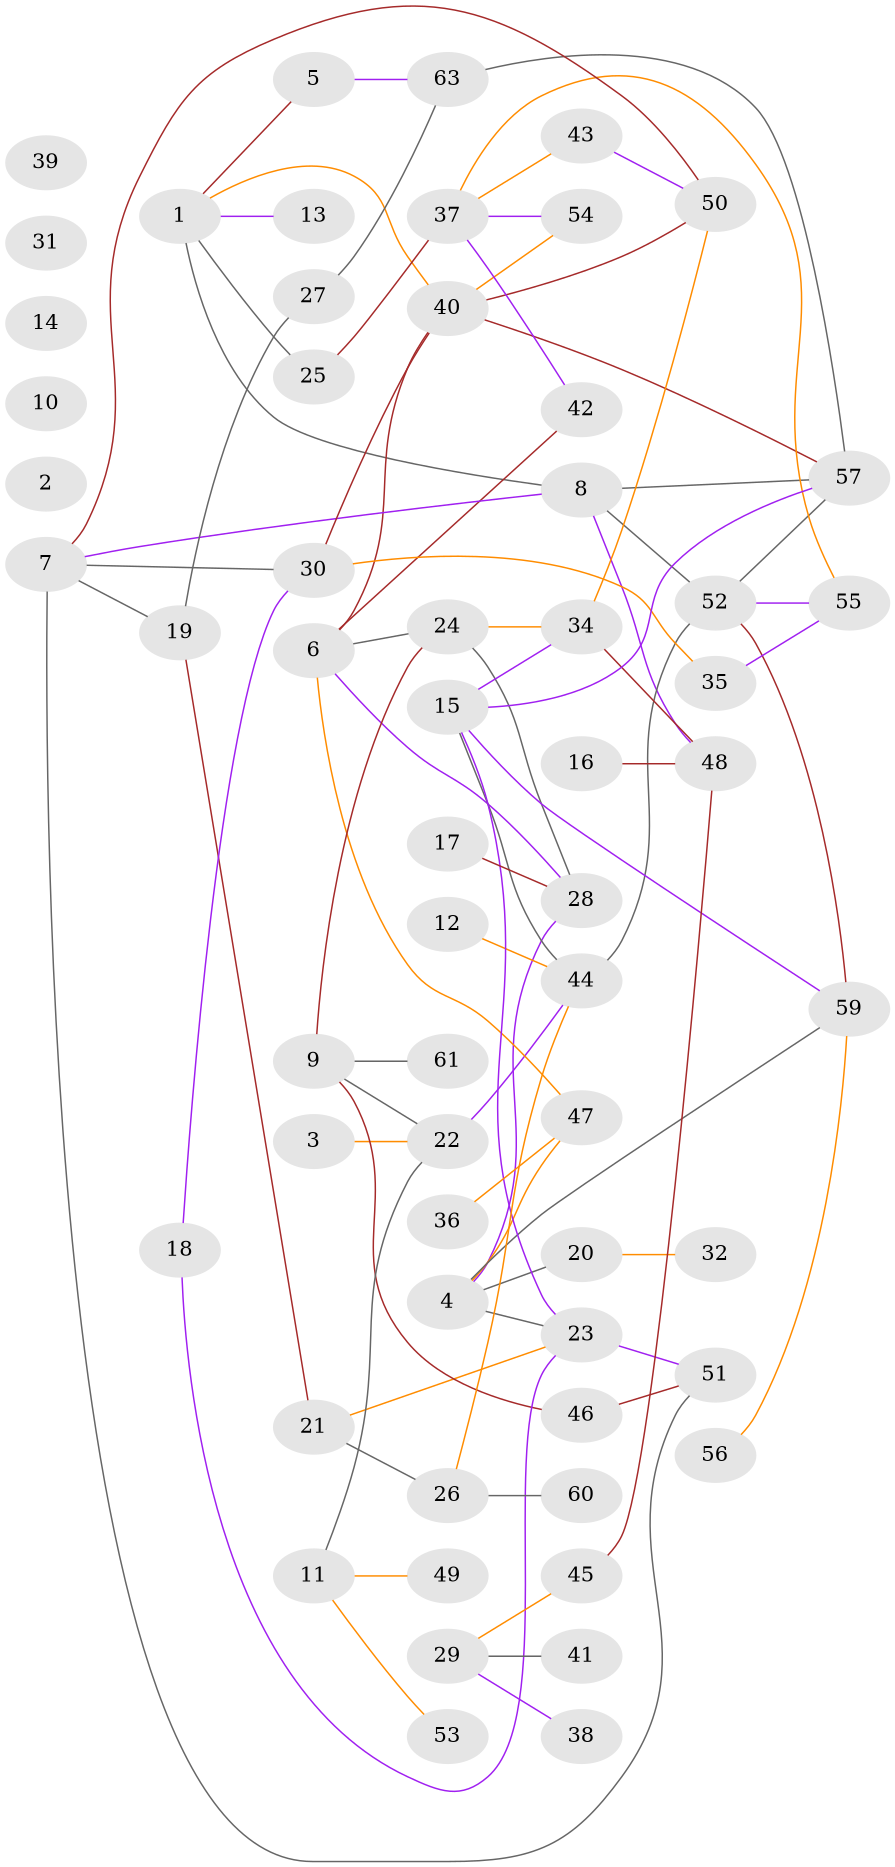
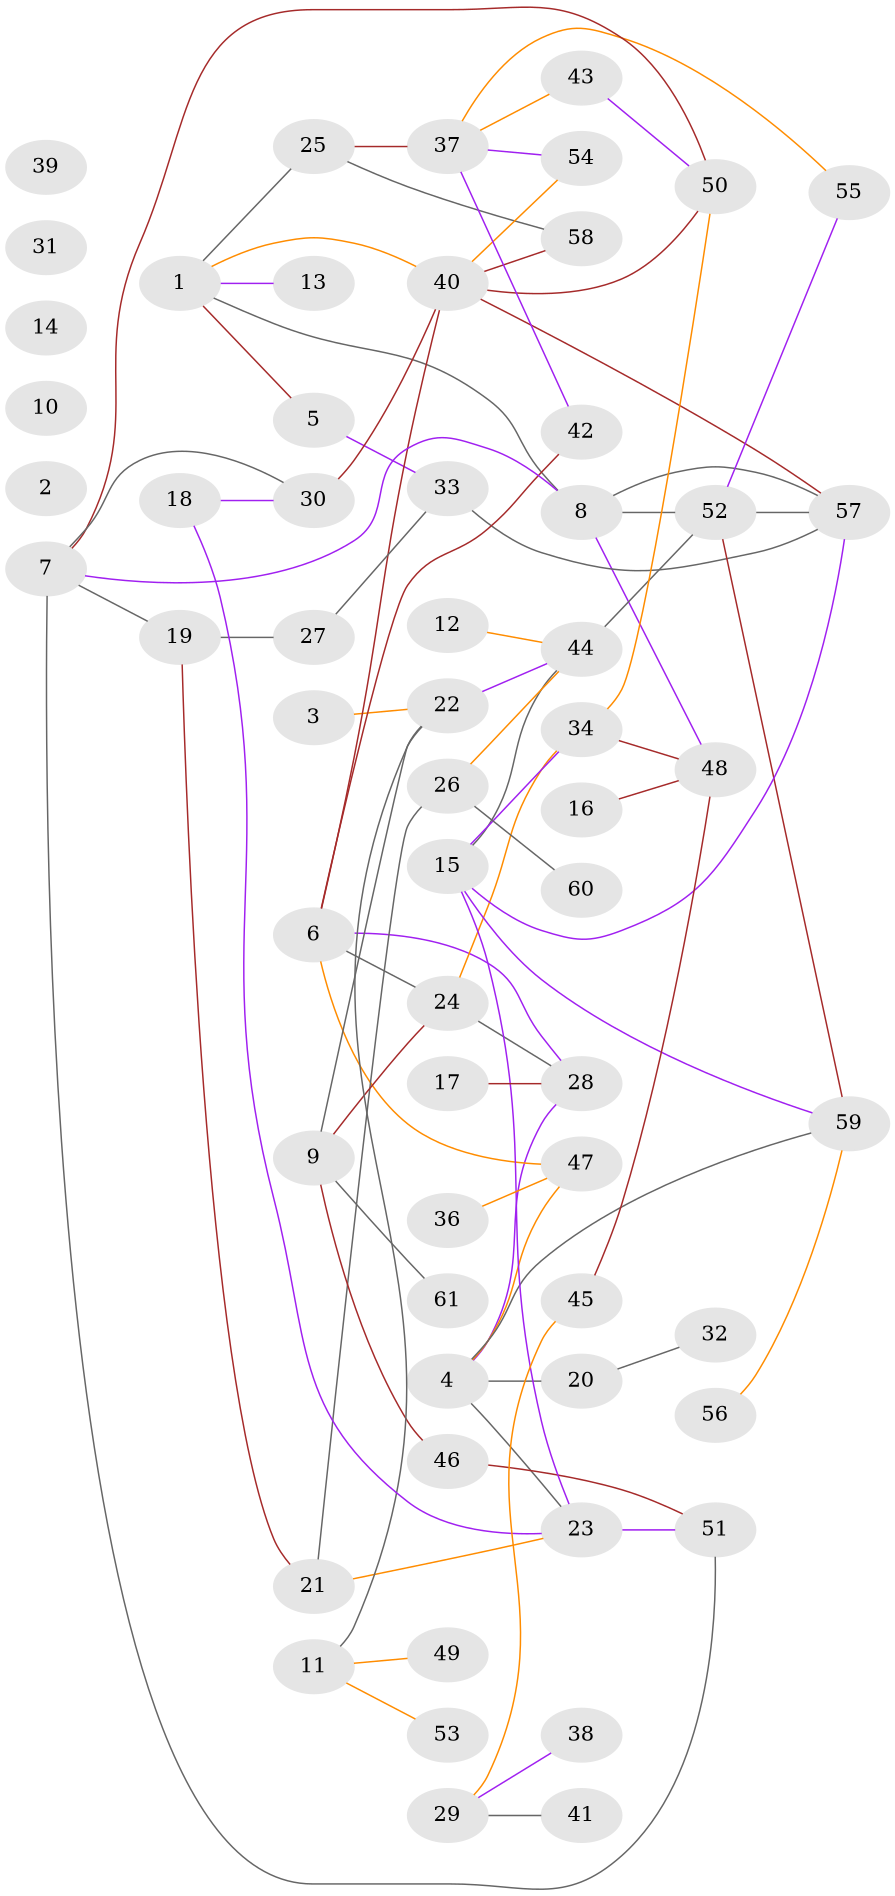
node "63": label "63" -> "33"
node "58": added
node "35": removed
edge "20" -- "32": color darkorange -> gray40
